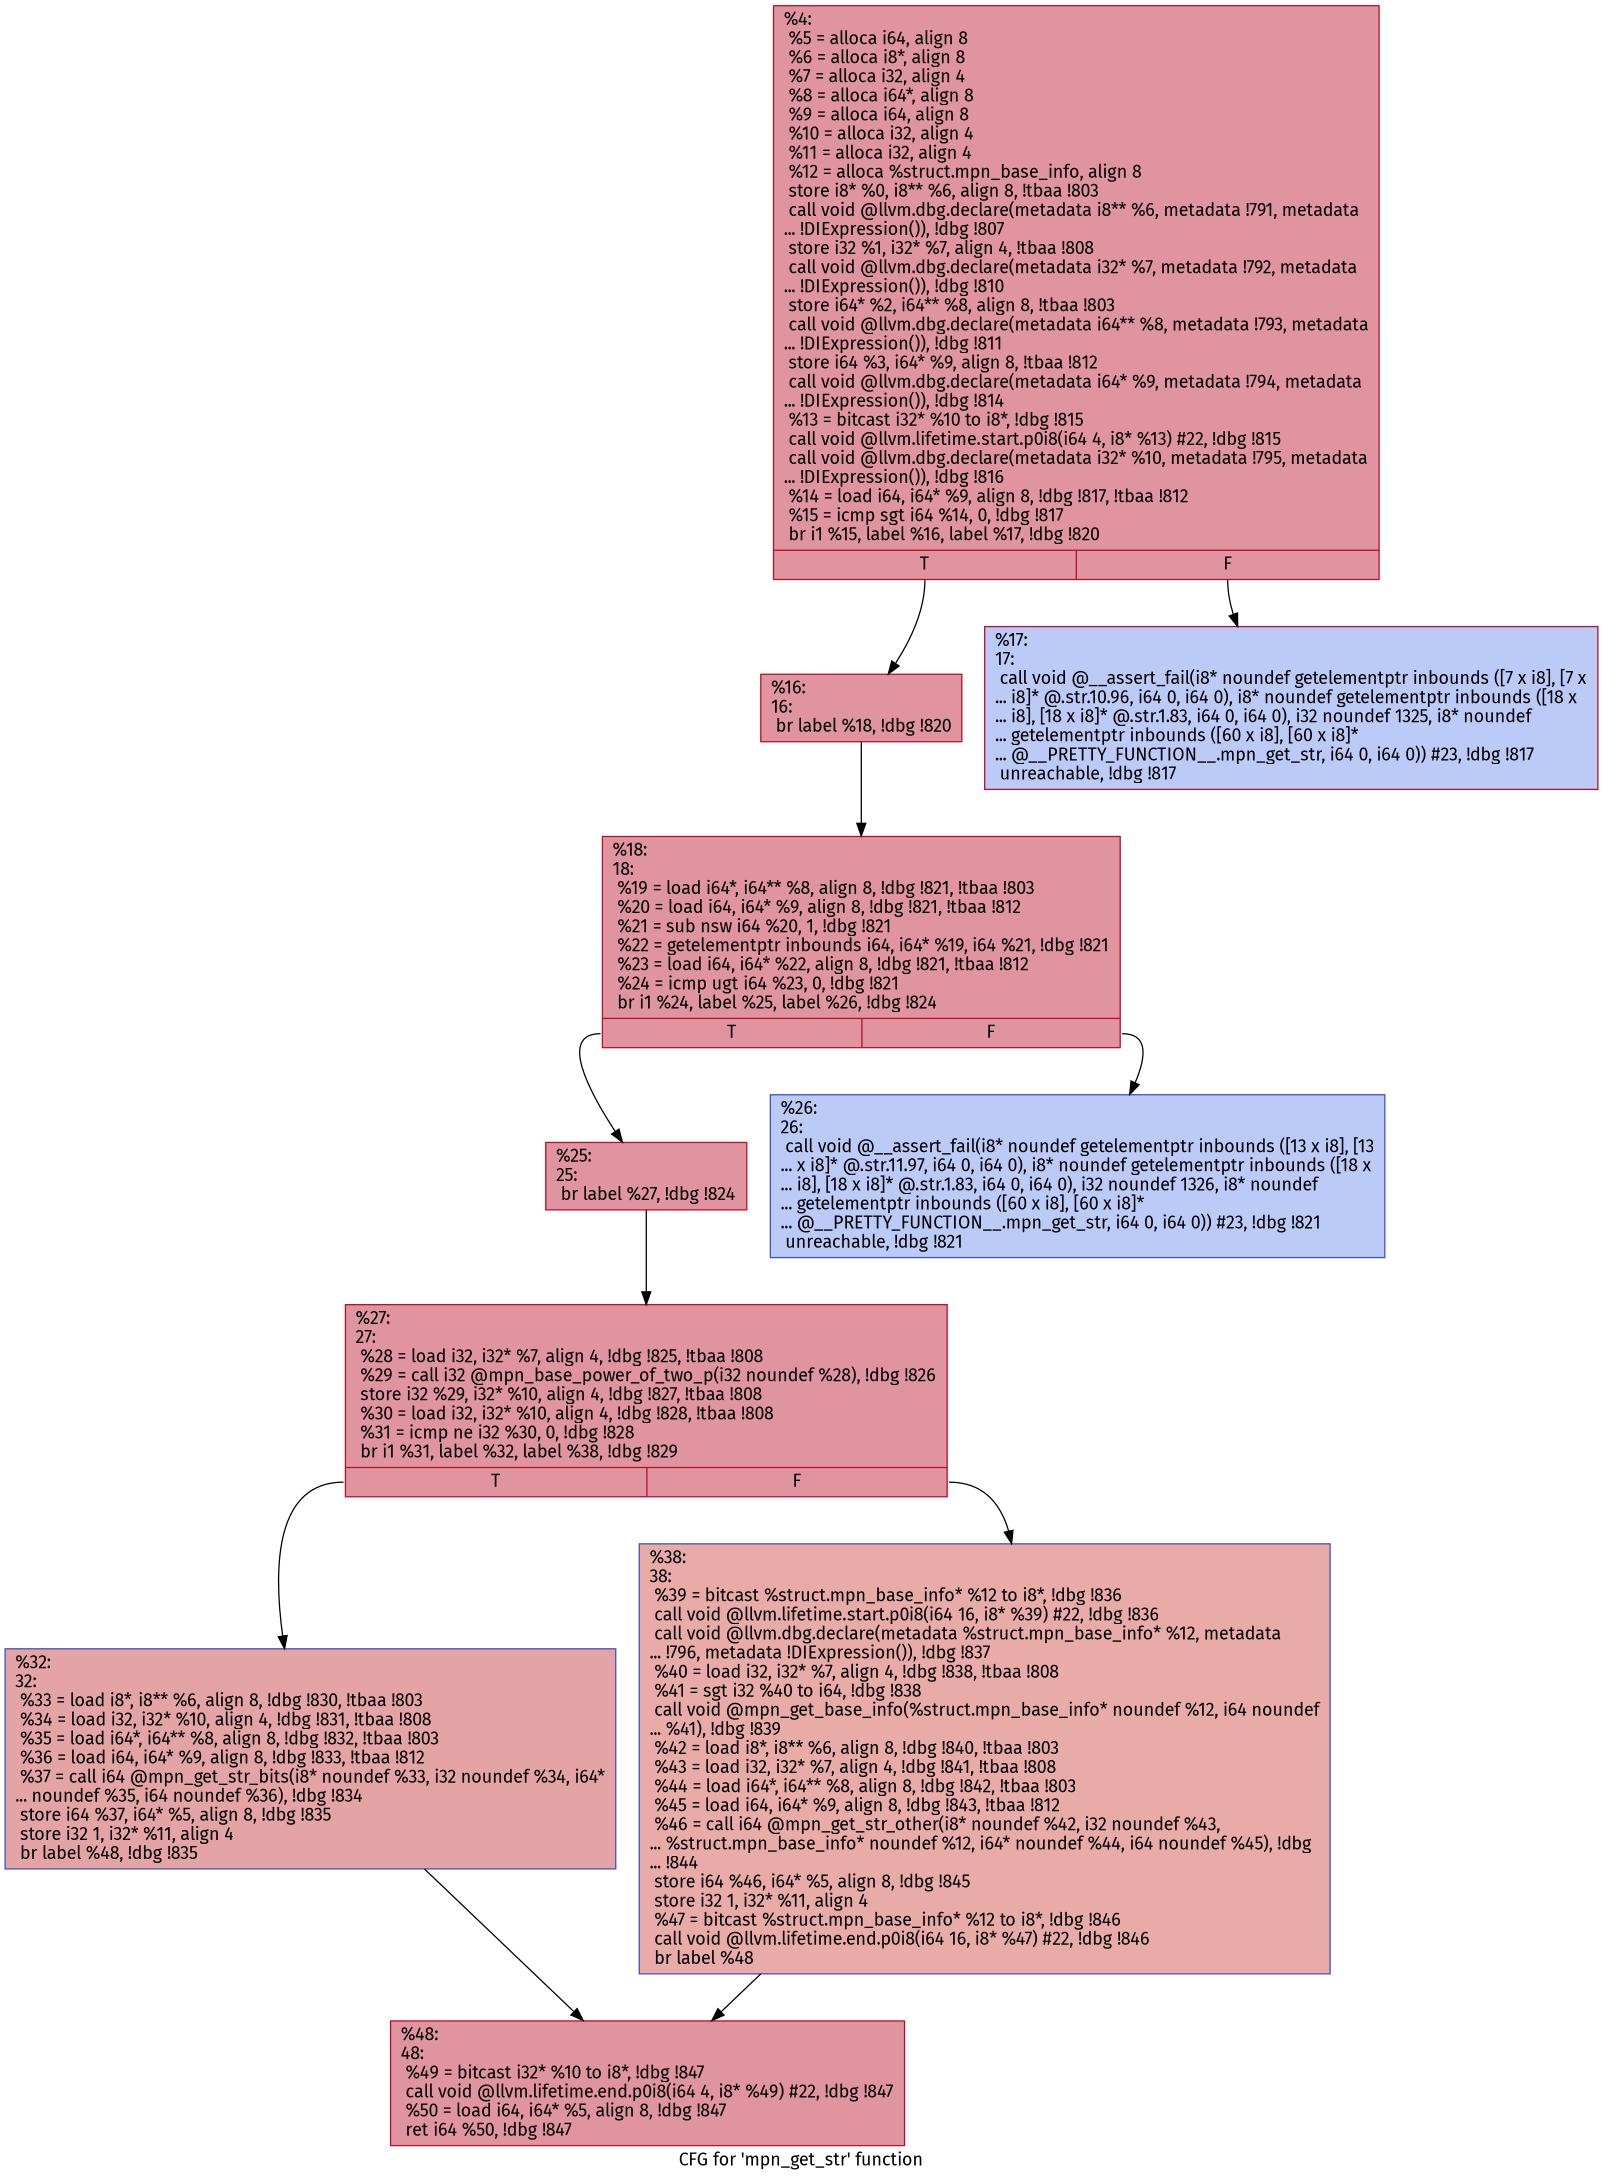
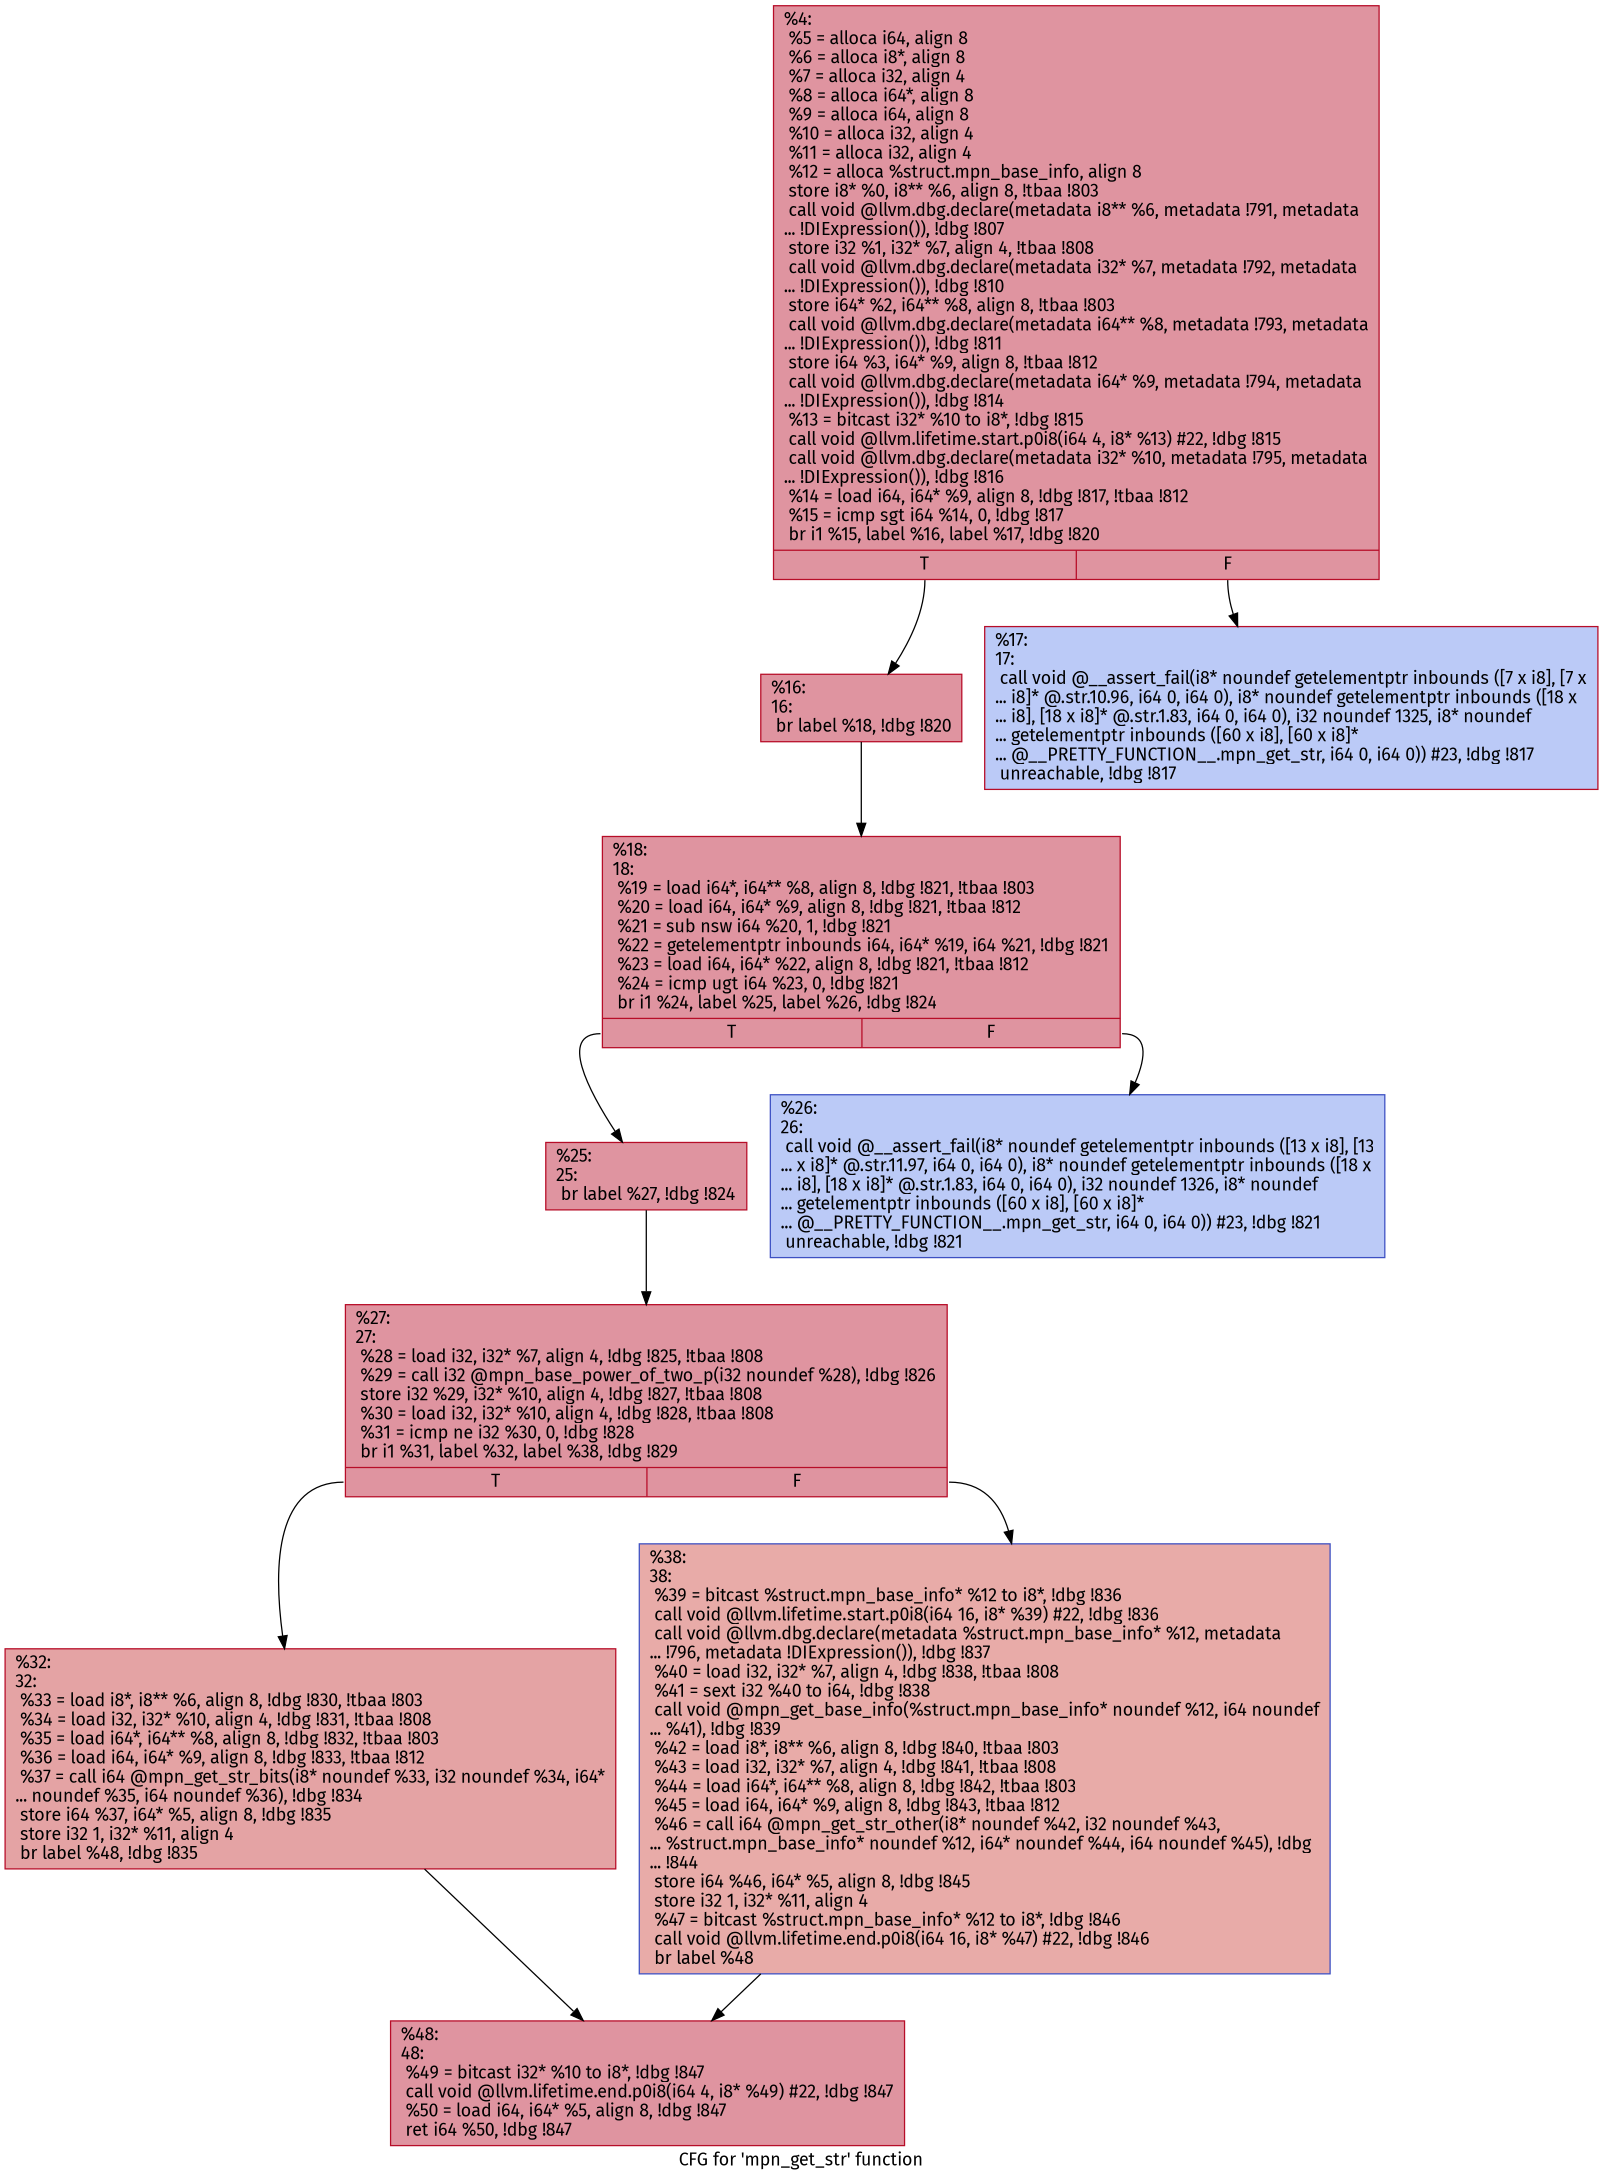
node "%38:": text "%41 = sgt i32 %40 to i64, !dbg !838" -> "%41 = sext i32 %40 to i64, !dbg !838"
node "%32:": color #3d50c3ff -> #b70d28ff
